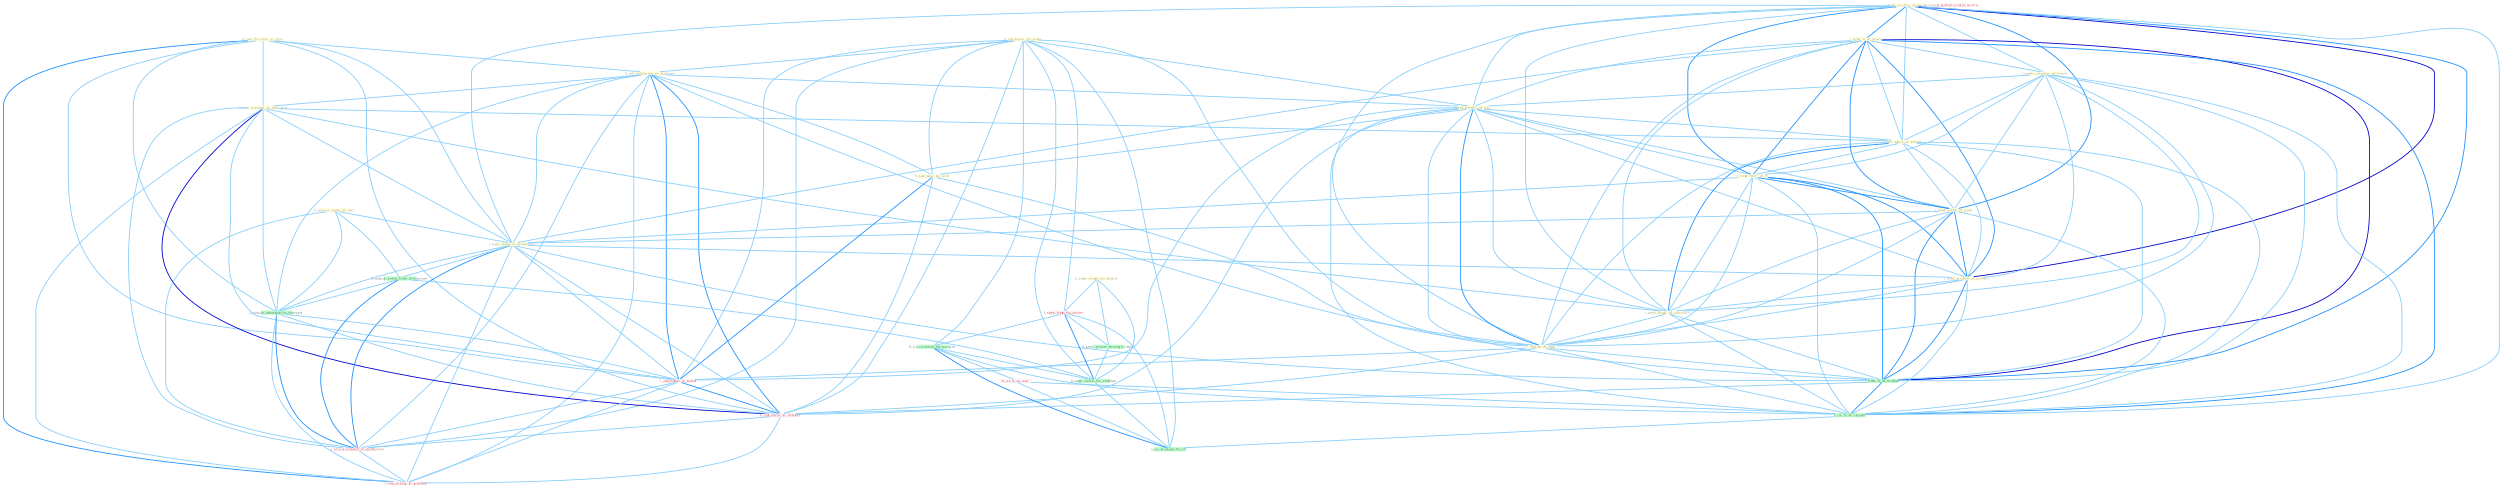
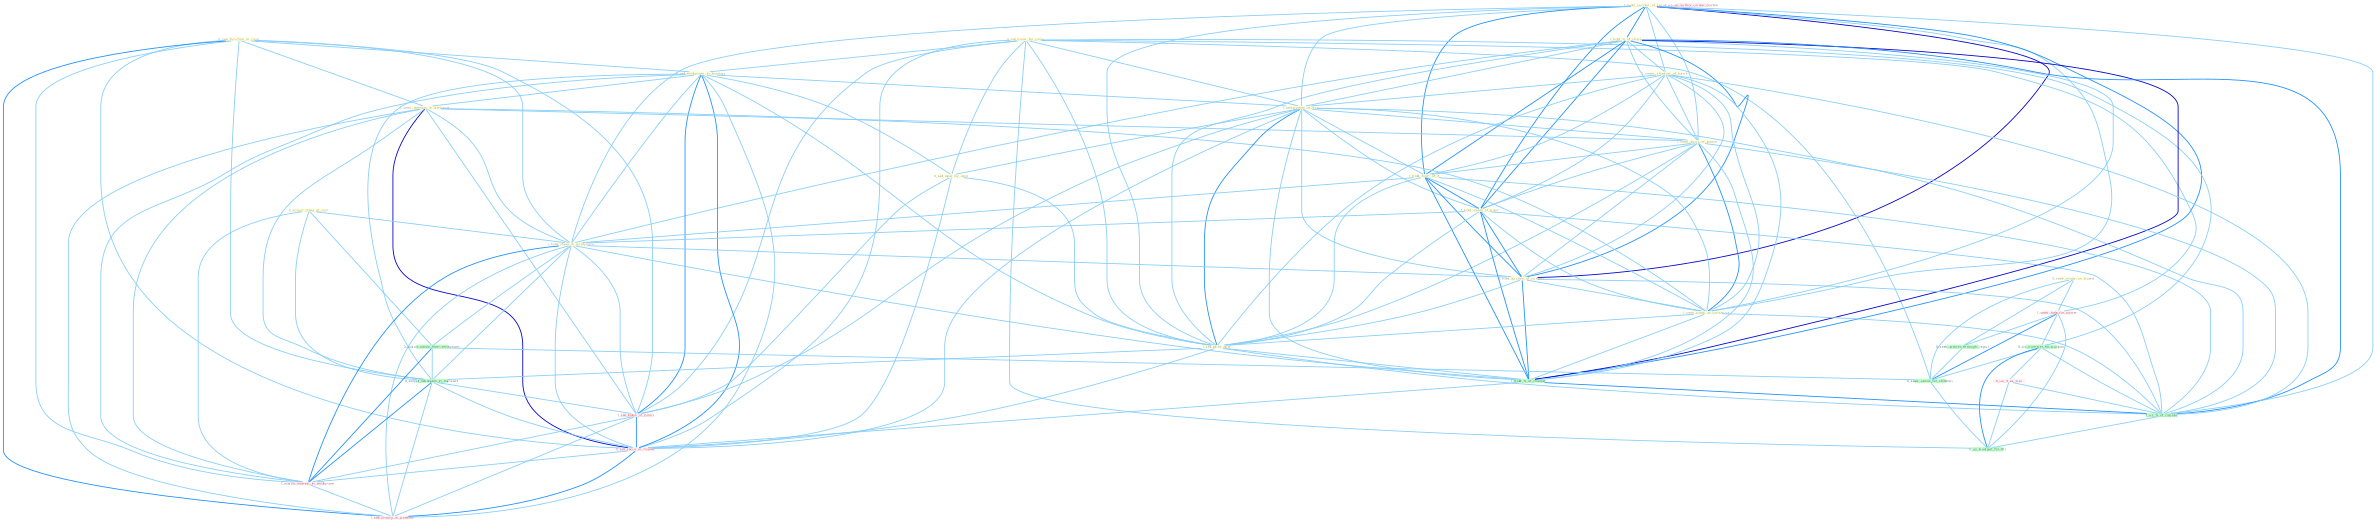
edge "0_sell_oper_by_end" -- "1_sell_billion_in_bond": color #1e90ff -> #87cefa
edge "0_sell_bank_for_price" -- "1_acquir_interest_in_entitynam": now "0_see_function_in_case" -- "1_acquir_interest_in_entitynam"
edge "1_sell_all_of_oper" -- "1_sell_billion_in_bond": now "1_sell_all_of_oper" -- "0_acquir_laboratori_in_transact"
edge "0_sell_secur_in_market" -- "1_see_chang_in_portfolio": color #87cefa -> #1e90ff
